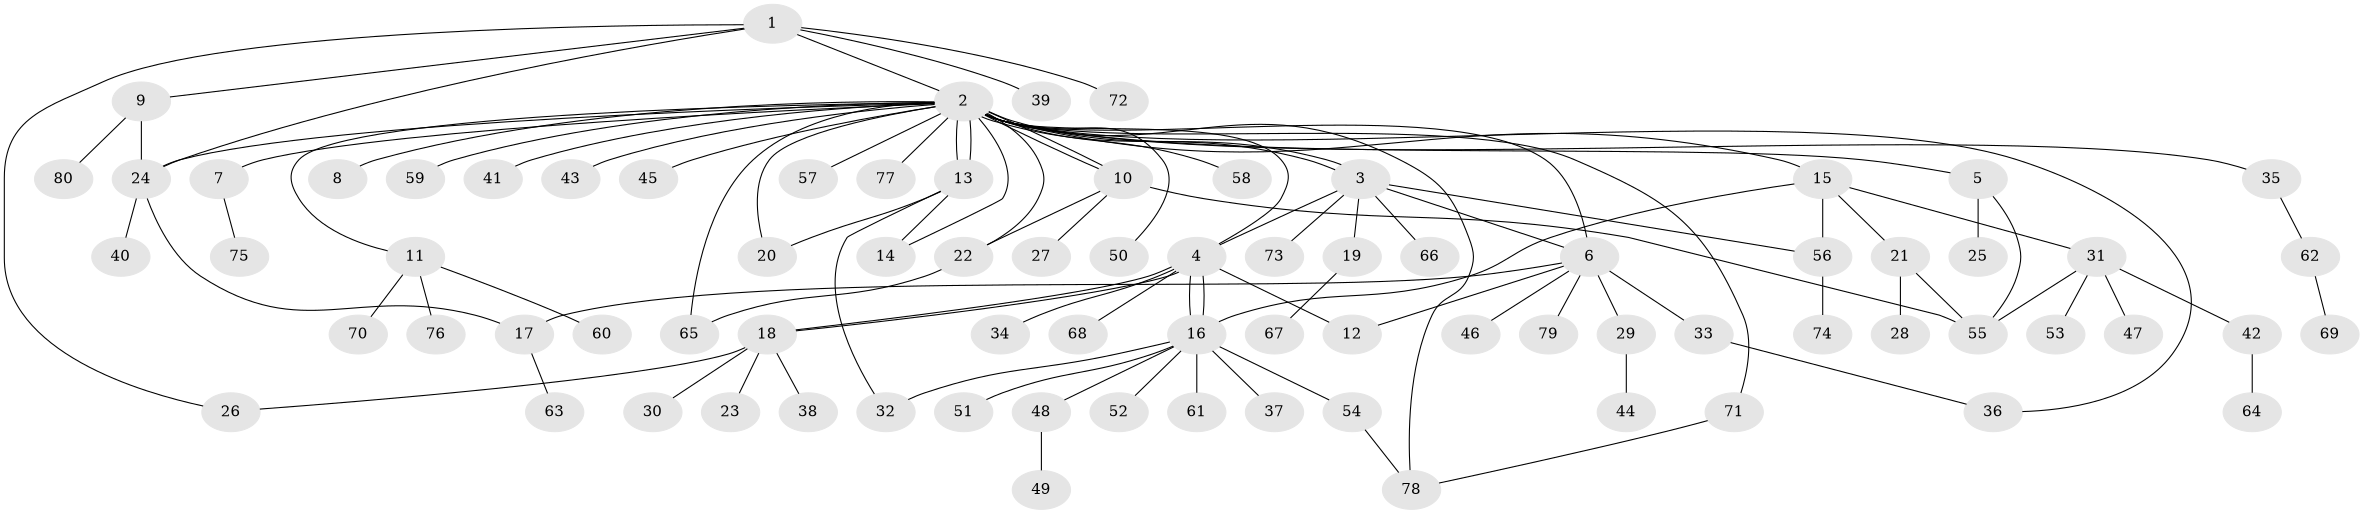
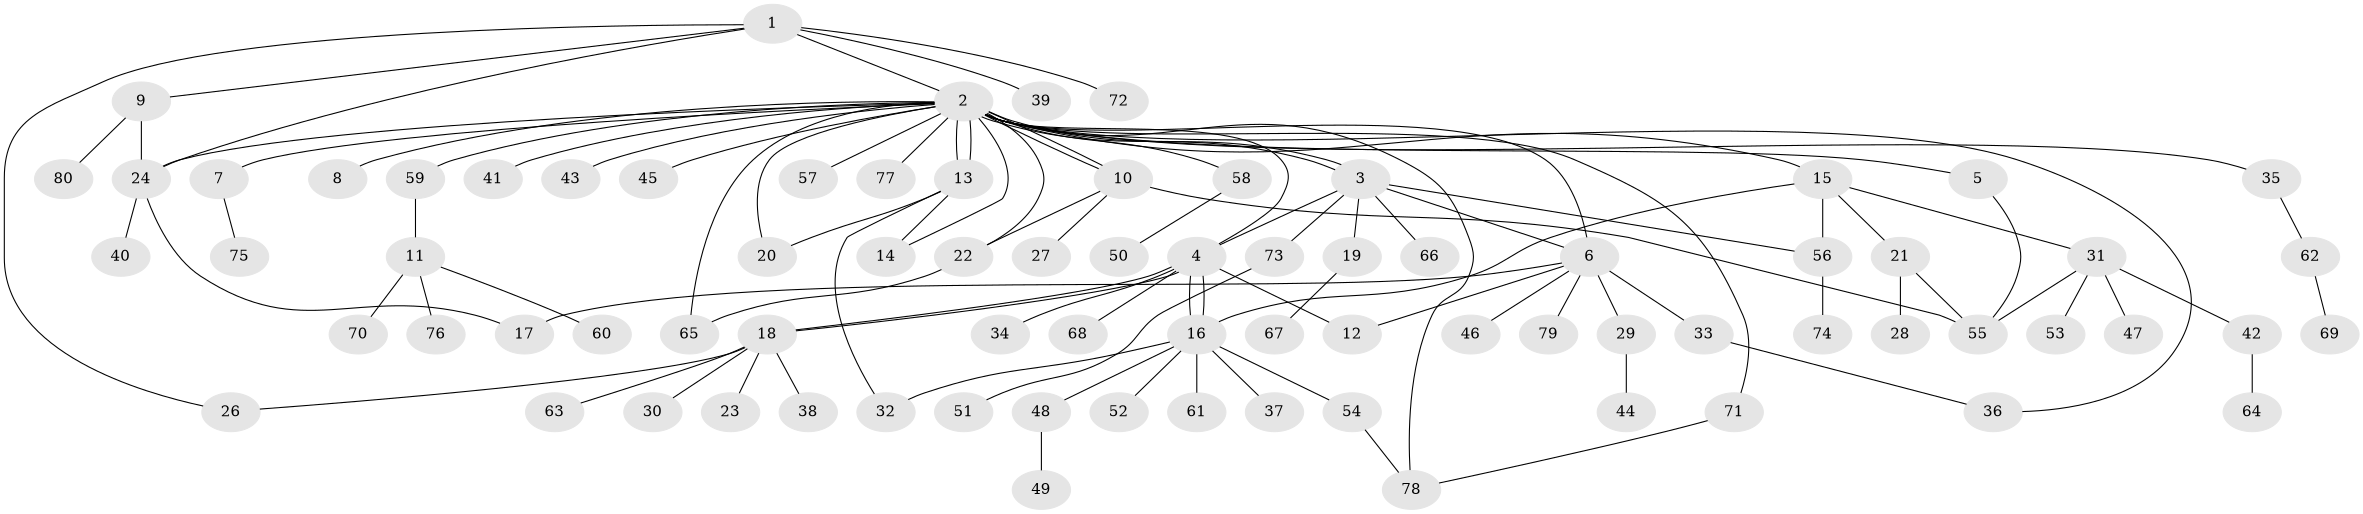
edge "2" -- "11": now "59" -- "11"
edge "2" -- "50": now "58" -- "50"
node "25": removed
edge "16" -- "51": now "73" -- "51"
edge "17" -- "63": now "18" -- "63"
